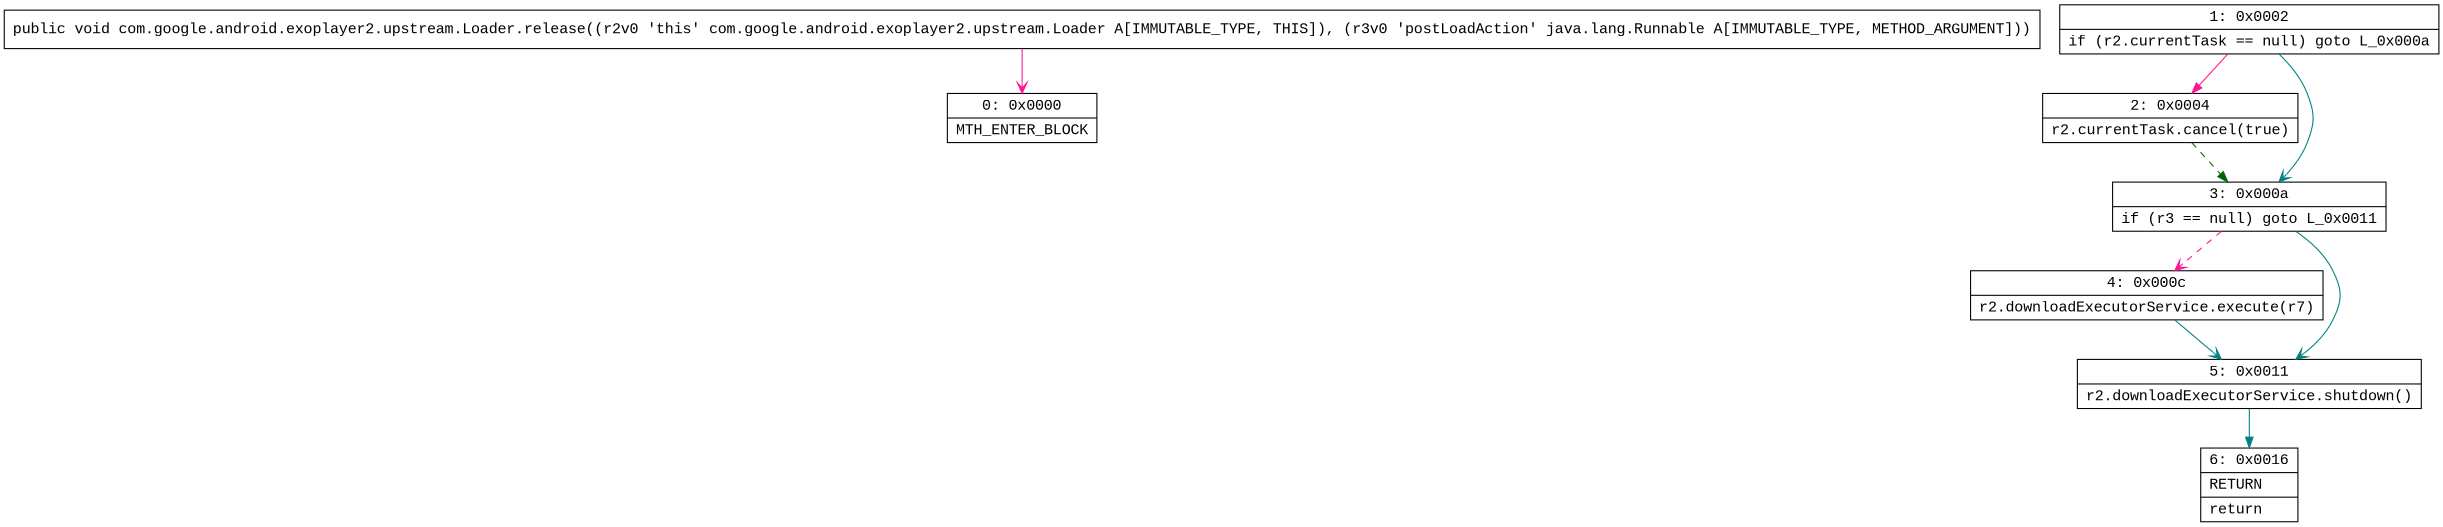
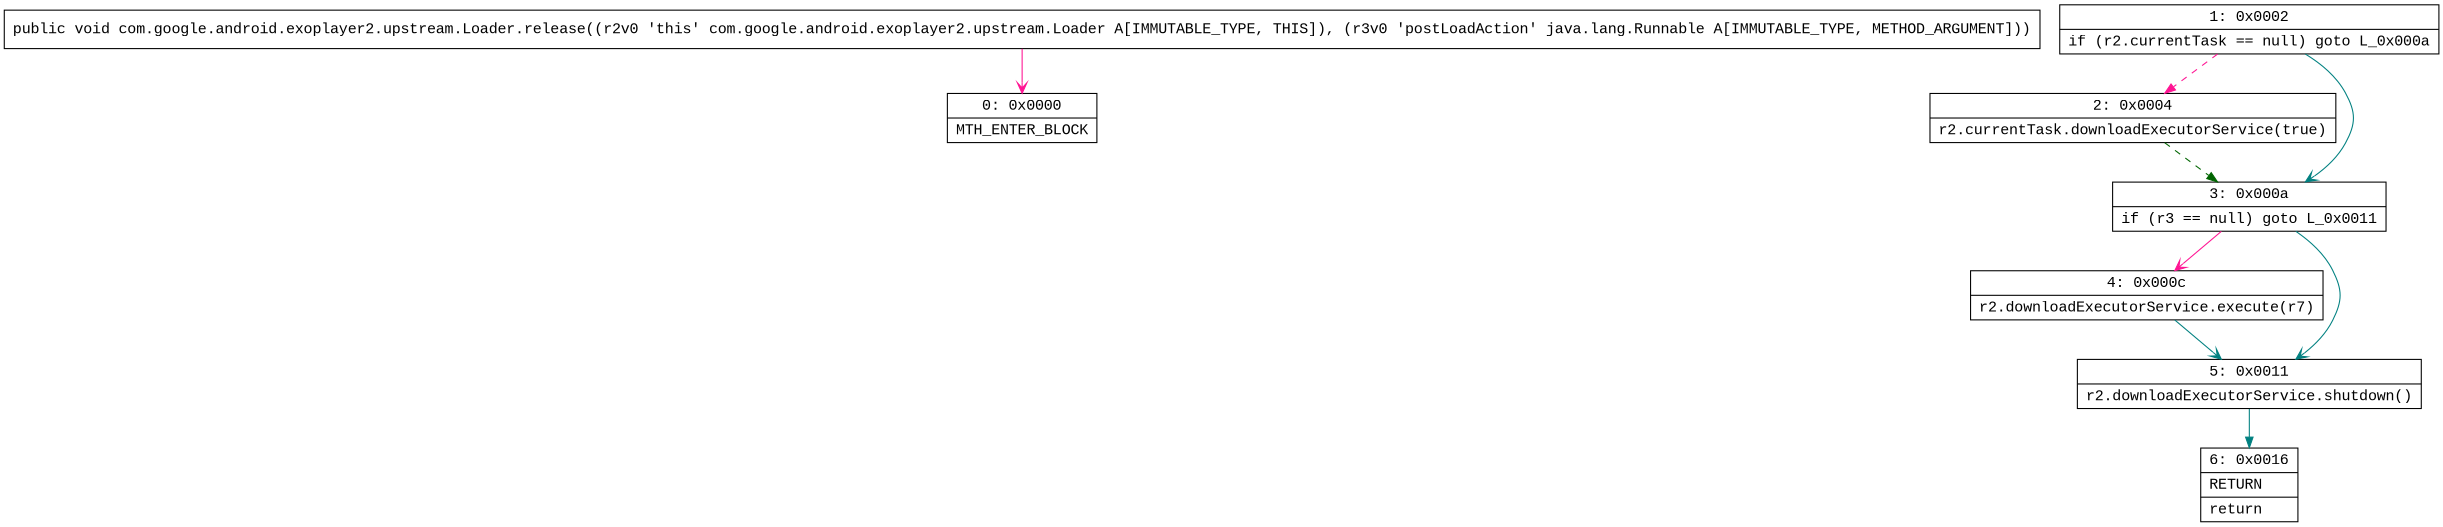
edge "1: 0x0002" -> "2: 0x0004": style solid -> dashed
node "2: 0x0004": text "r2.currentTask.cancel(true)" -> "r2.currentTask.downloadExecutorService(true)"
edge "3: 0x000a" -> "4: 0x000c": style dashed -> solid
